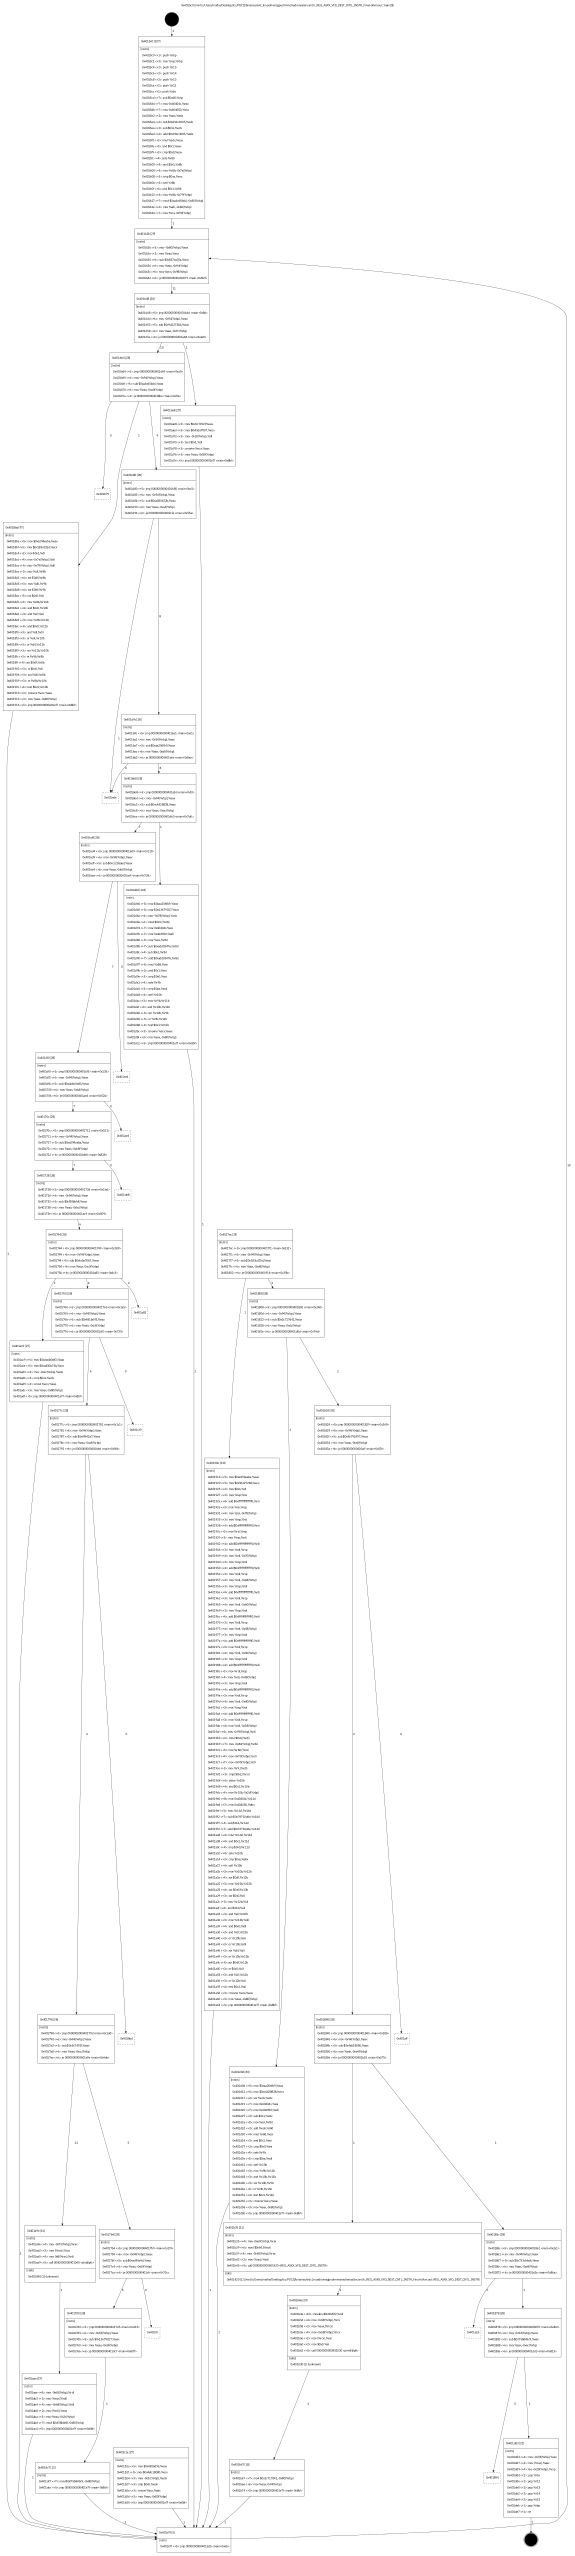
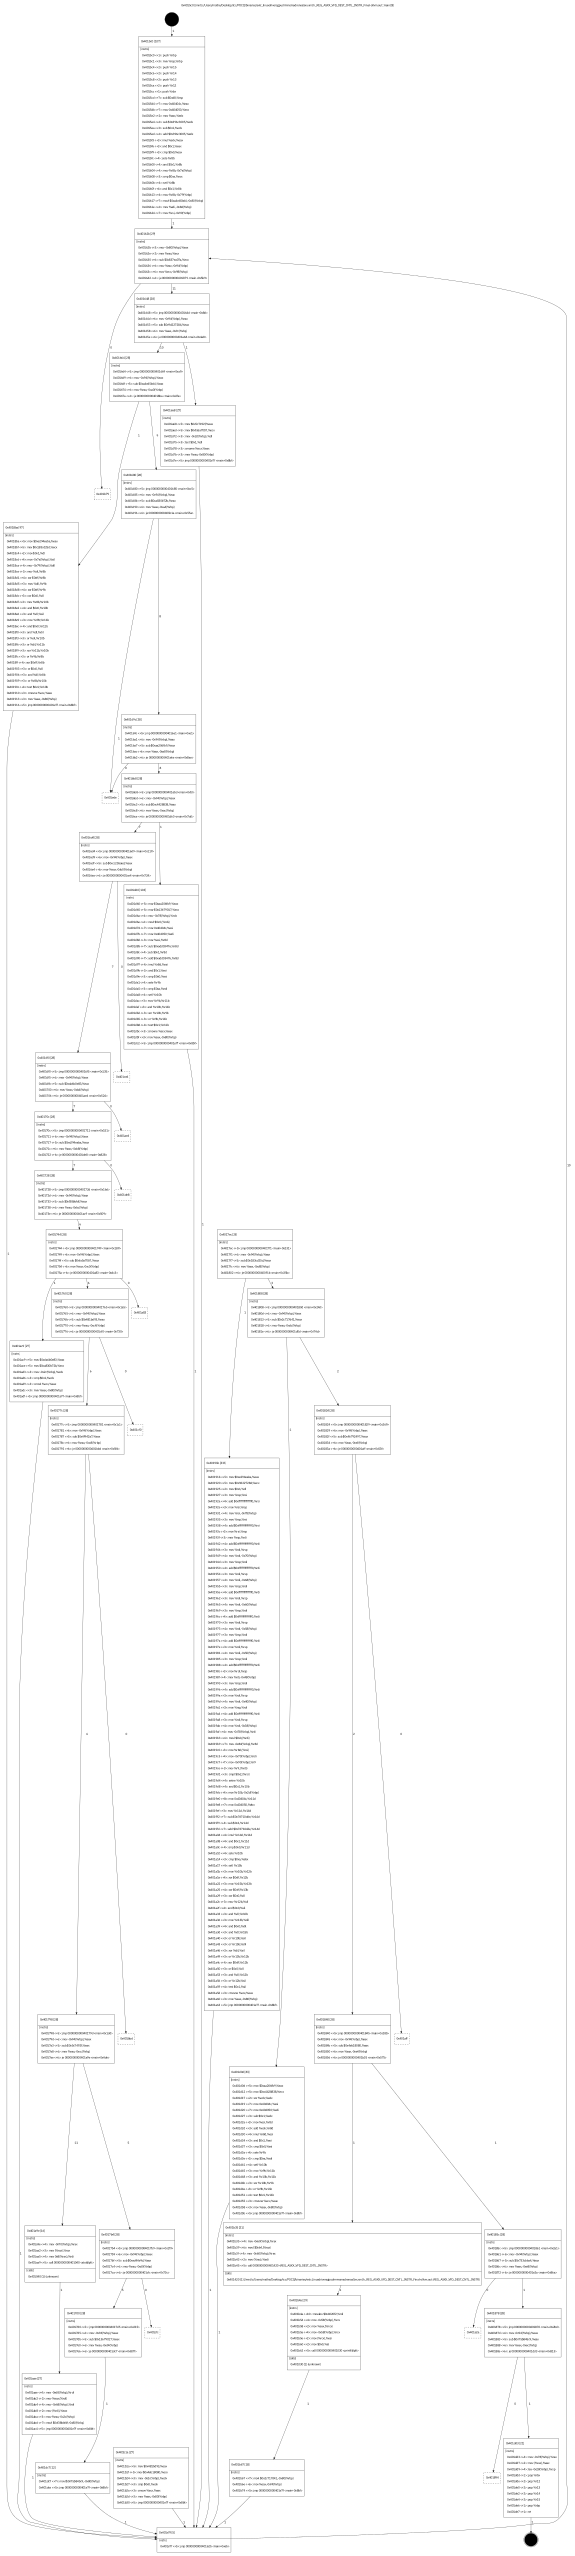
edge "0x401664 [28]" -> "0x401b79": now "0x40162b [29]" -> "0x401b79"
